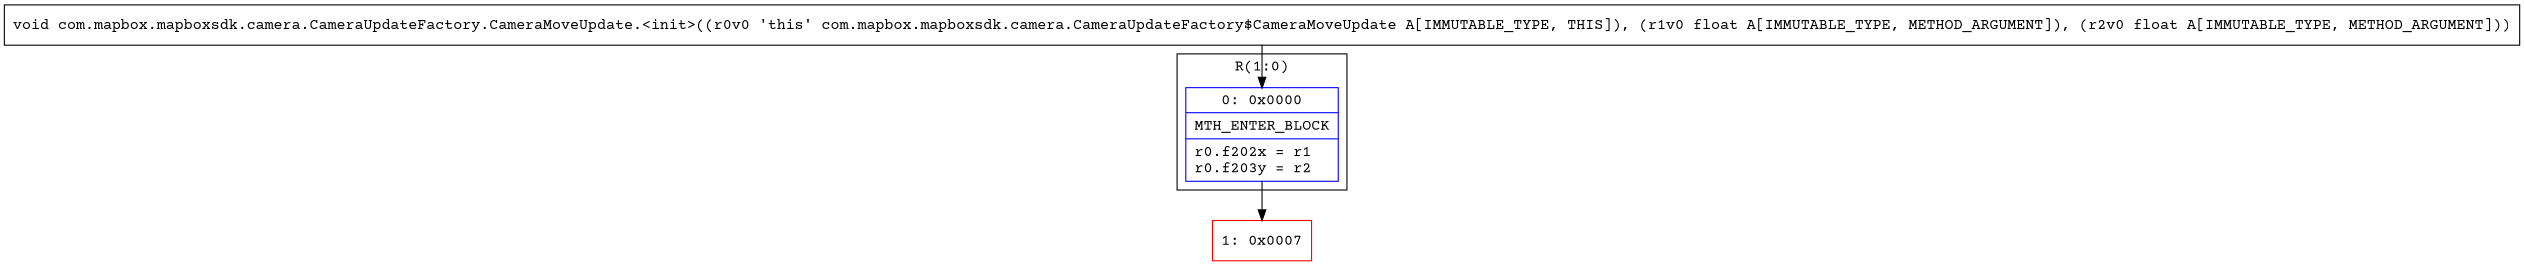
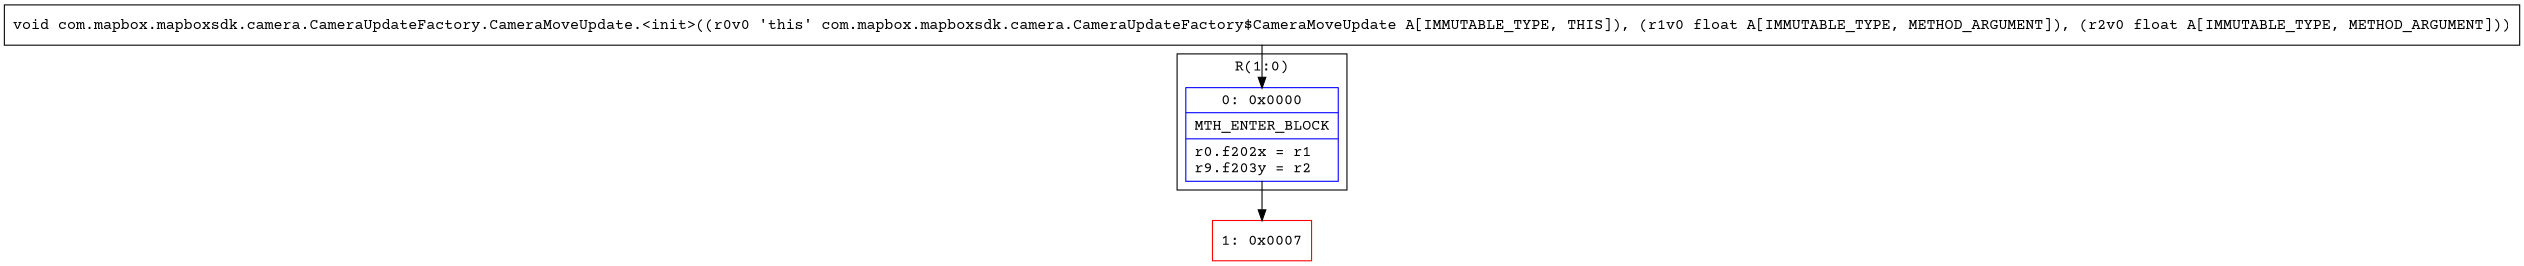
node "0: 0x0000": text "r0.f203y = r2" -> "r9.f203y = r2"
